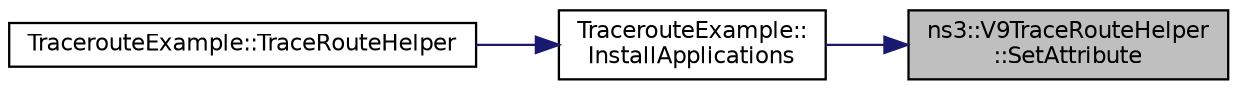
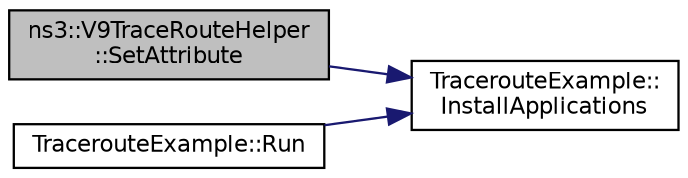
node "TracerouteExample::TraceRouteHelper": label "TracerouteExample::TraceRouteHelper" -> "TracerouteExample::Run"
edge "TracerouteExample:: InstallApplications" -> "ns3::V9TraceRouteHelper ::SetAttribute": reversed
